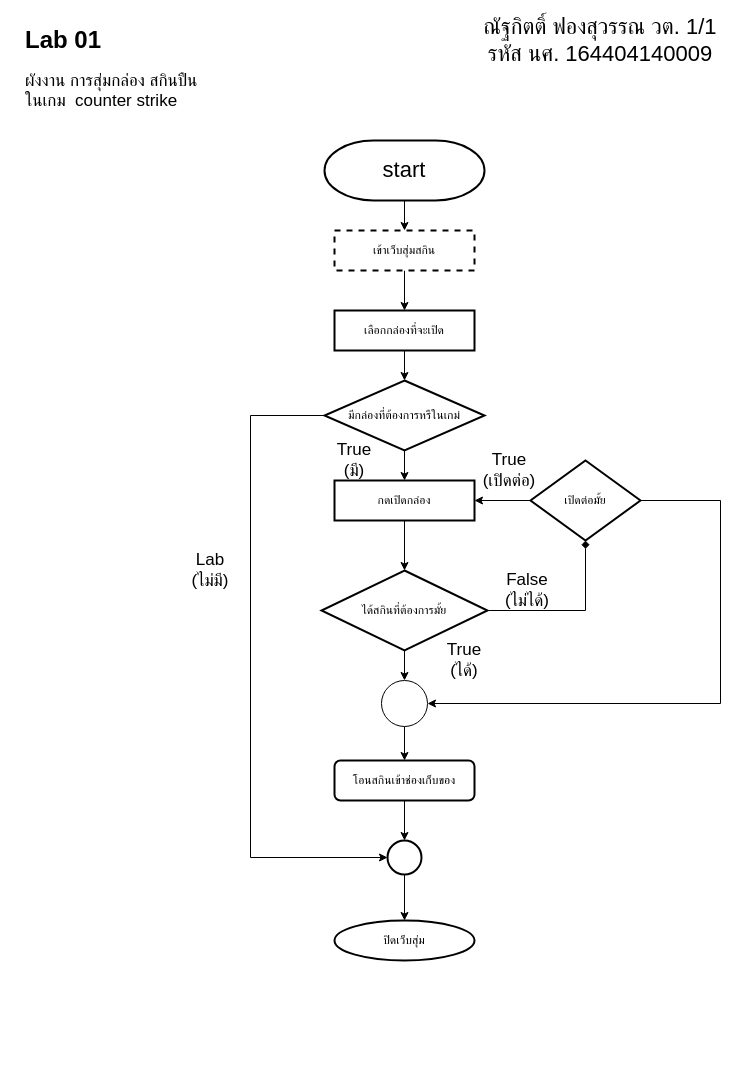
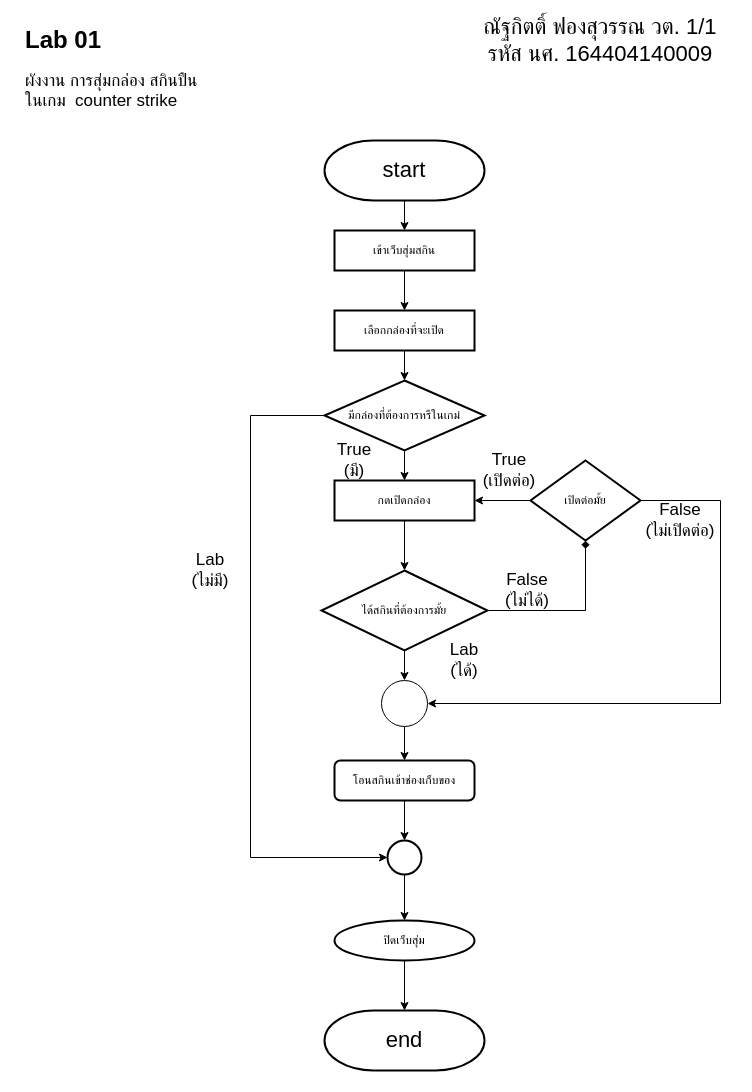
node "เข้าเว็บสุ่มสกิน": style dashed -> solid
node "False (ไม่เปิดต่อ)": added
node "True (ได้)": label "True (ได้)" -> "Lab (ได้)"
edge "ปิดเว็บสุ่ม" -> "end": added
node "end": added
